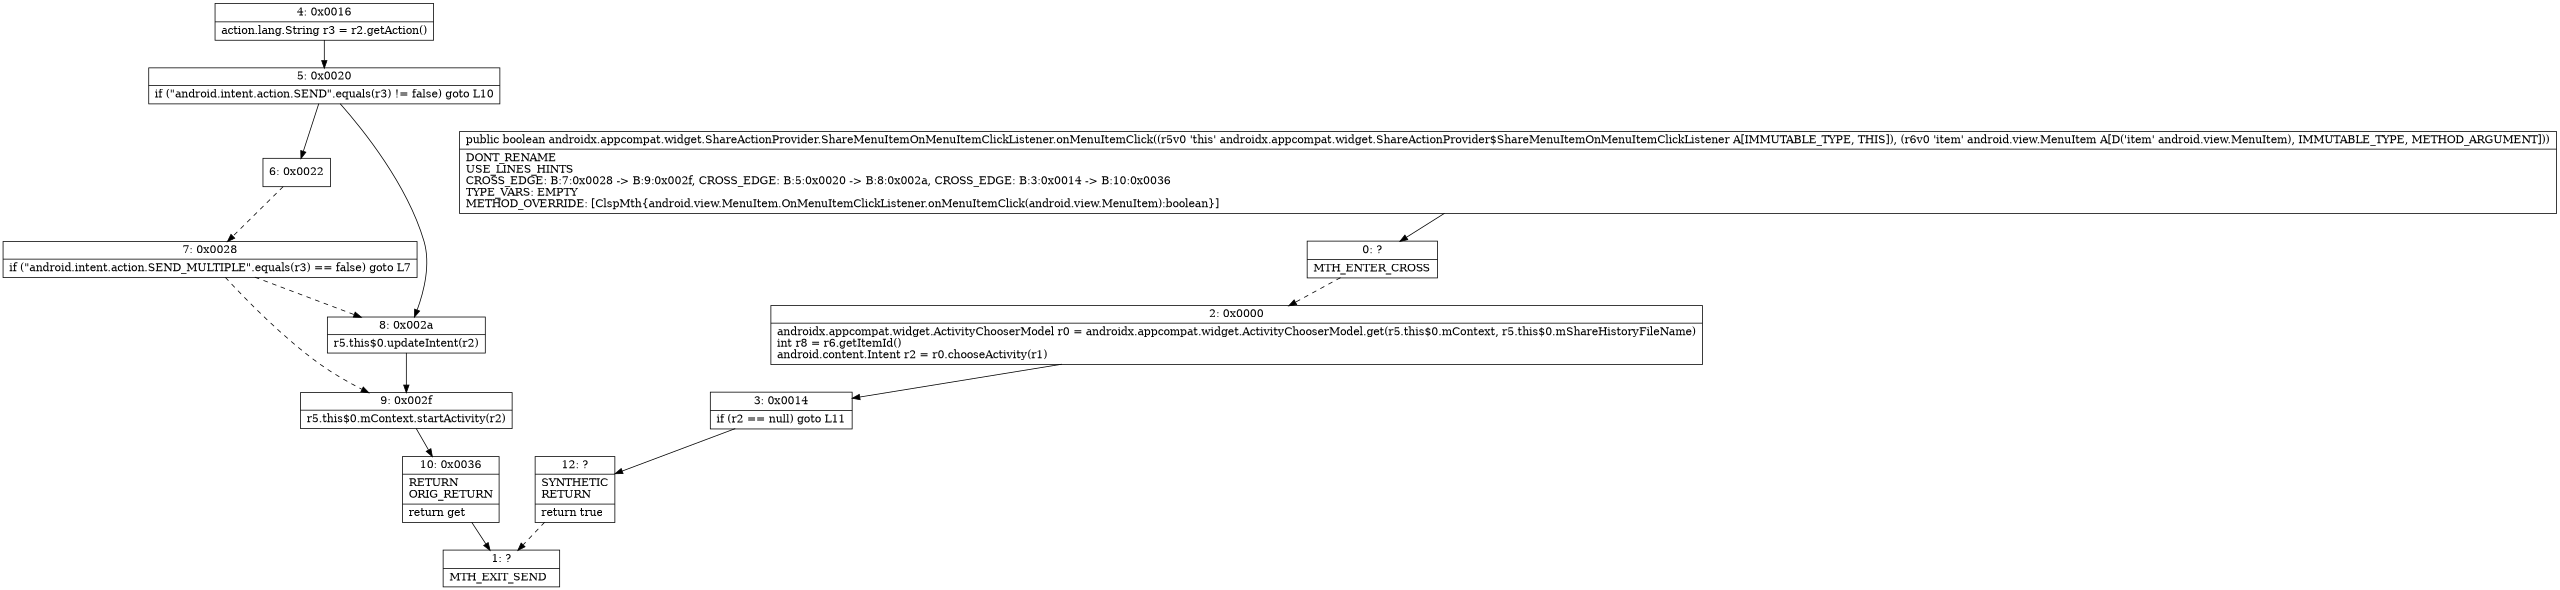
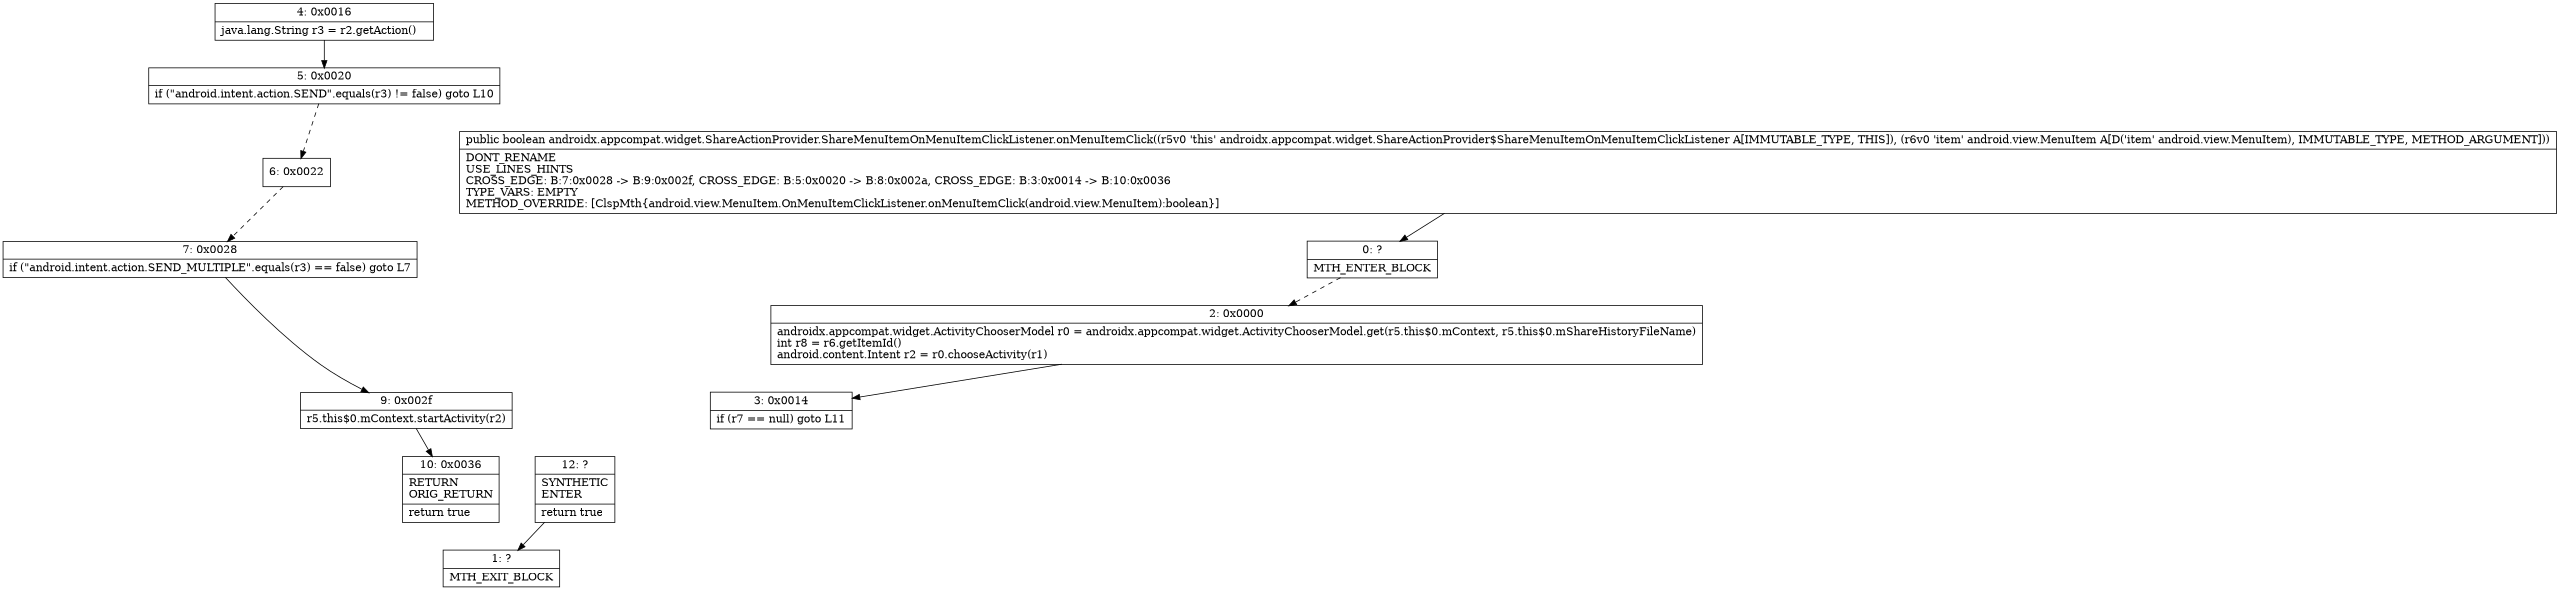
node "4: 0x0016": text "action.lang.String r3 = r2.getAction()" -> "java.lang.String r3 = r2.getAction()"
edge "5: 0x0020" -> "6: 0x0022": style solid -> dashed
node "0: ?": text "MTH_ENTER_CROSS" -> "MTH_ENTER_BLOCK"
node "8: 0x002a": removed
edge "7: 0x0028" -> "9: 0x002f": style dashed -> solid
node "3: 0x0014": text "if (r2 == null) goto L11" -> "if (r7 == null) goto L11"
edge "3: 0x0014" -> "12: ?": removed
node "12: ?": text "RETURN" -> "ENTER"
node "10: 0x0036": text "return get" -> "return true"
edge "10: 0x0036" -> "1: ?": removed
edge "12: ?" -> "1: ?": style dashed -> solid
node "1: ?": text "MTH_EXIT_SEND" -> "MTH_EXIT_BLOCK"
